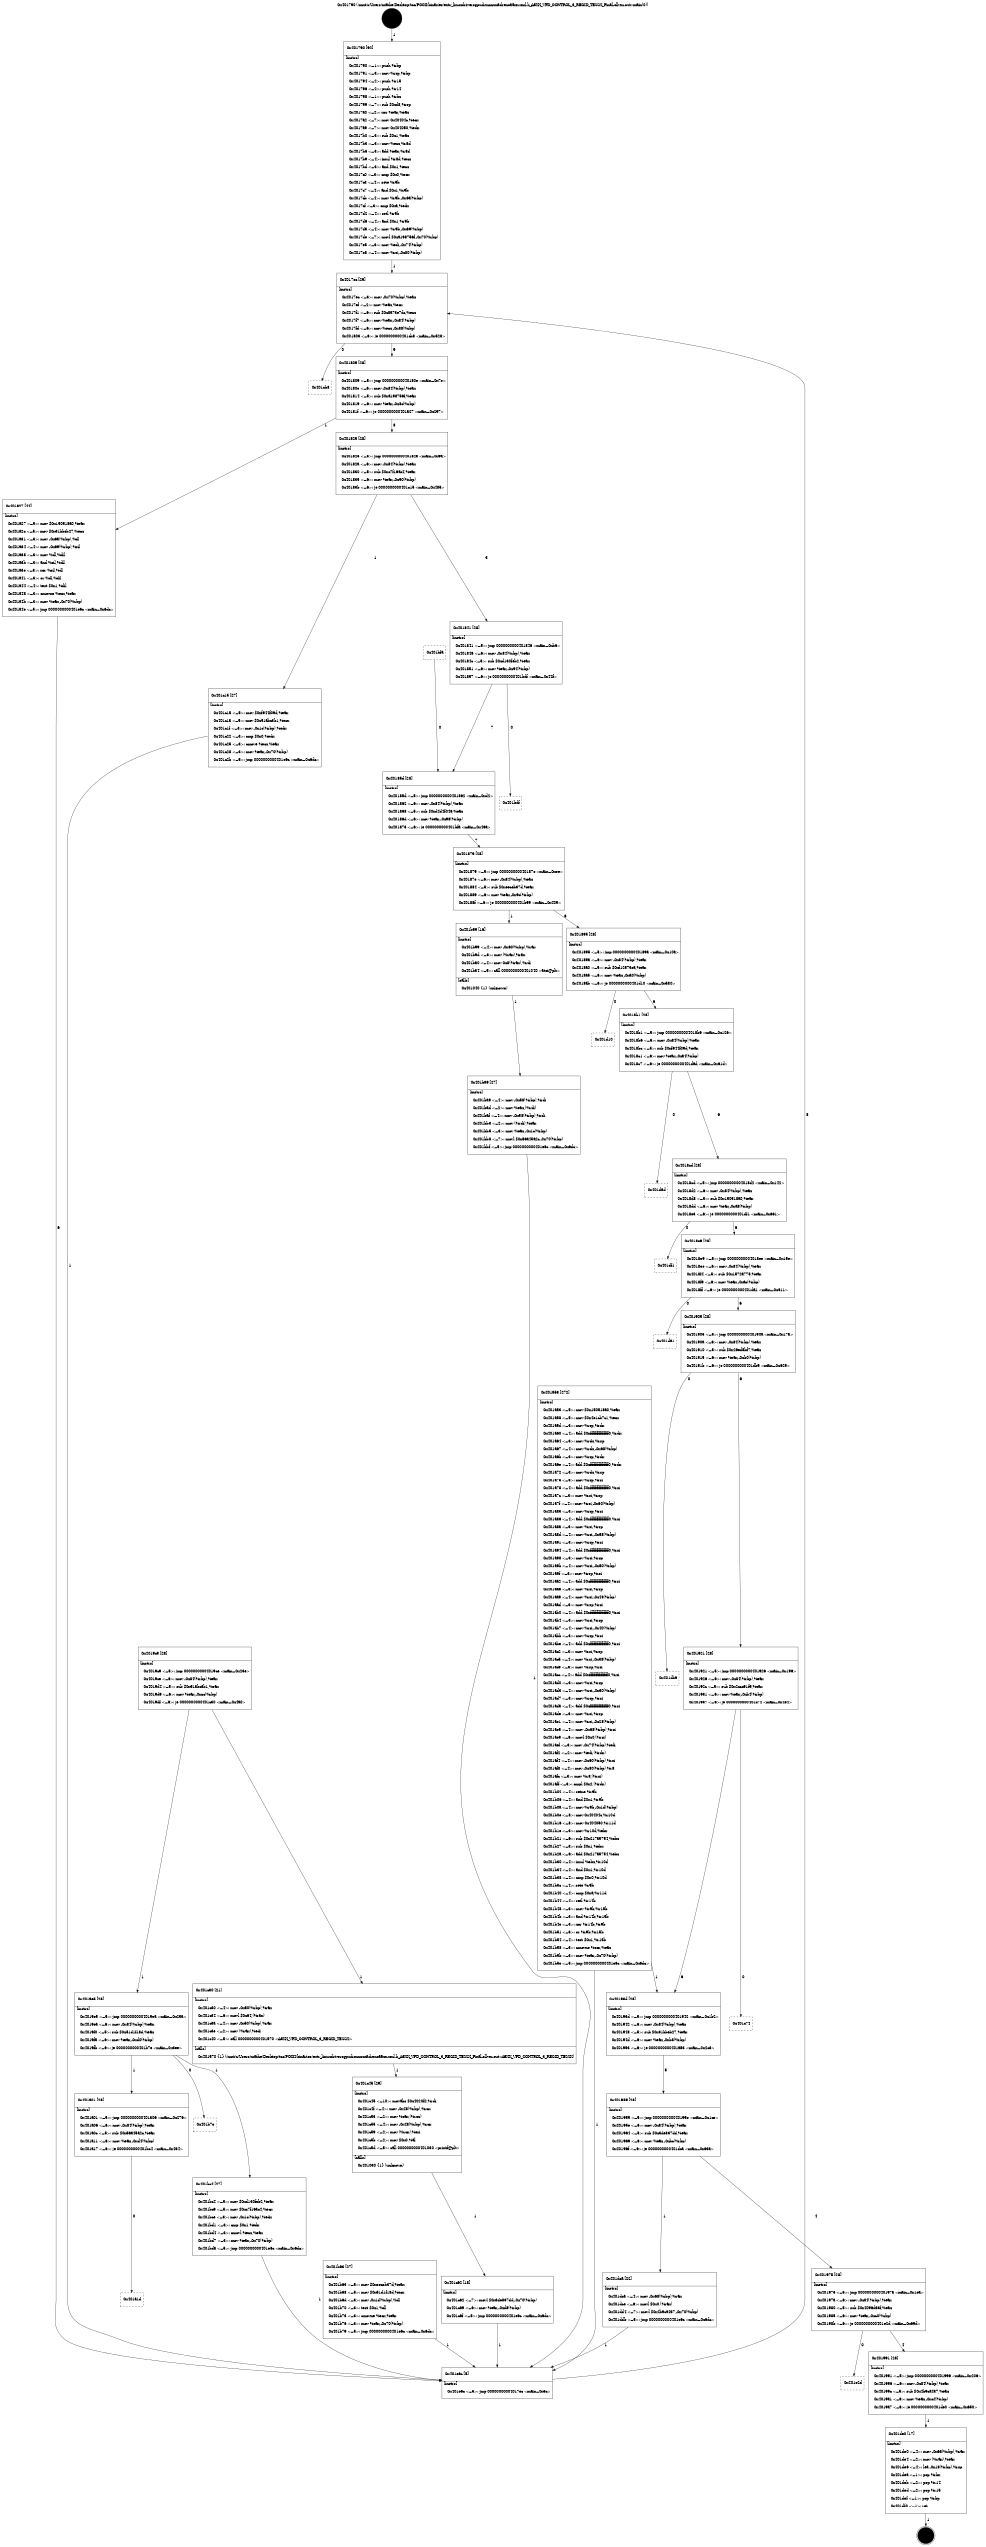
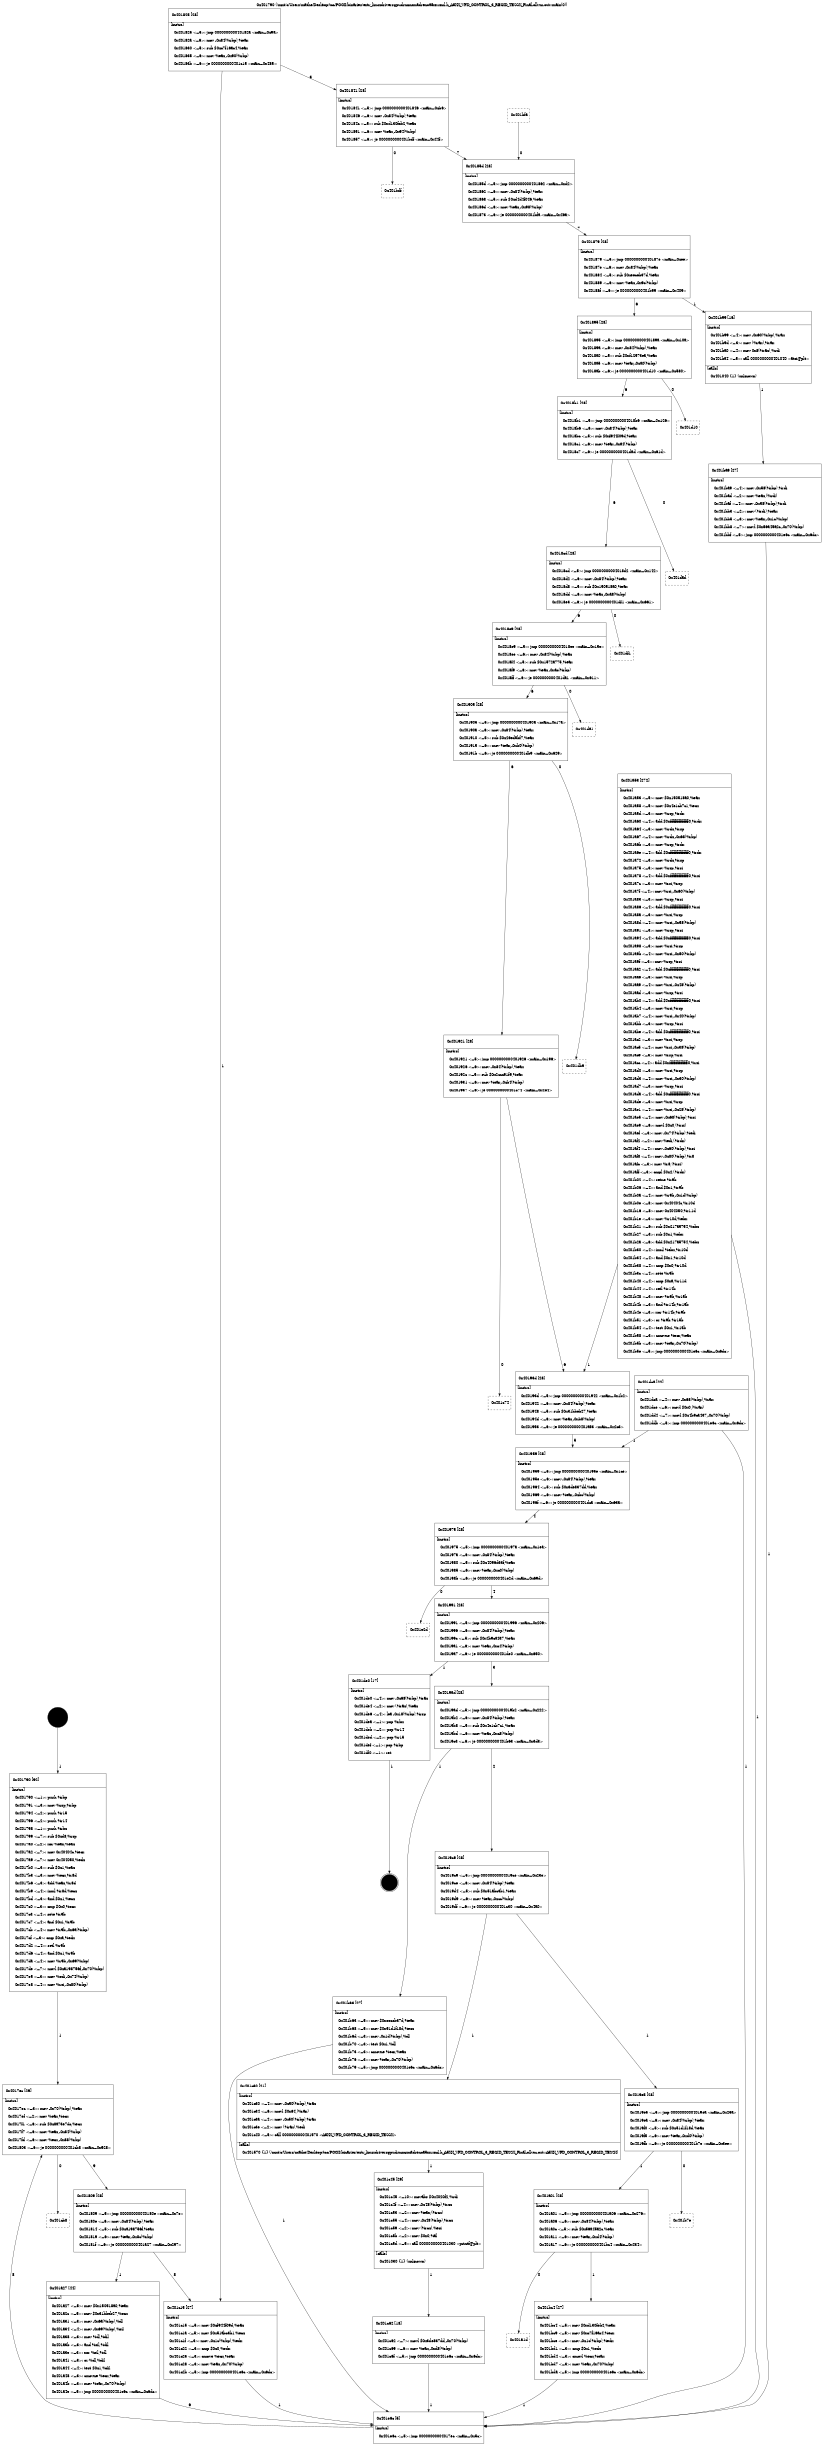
edge "0x401809 [28]" -> "0x401825 [28]": now "0x401809 [28]" -> "0x401c15 [27]"
node "0x4019ad [28]": added
edge "0x4019e5 [28]" -> "0x401bc4 [27]": now "0x401a01 [28]" -> "0x401bc4 [27]"
edge "0x401959 [28]" -> "0x401dca [22]": reversed
